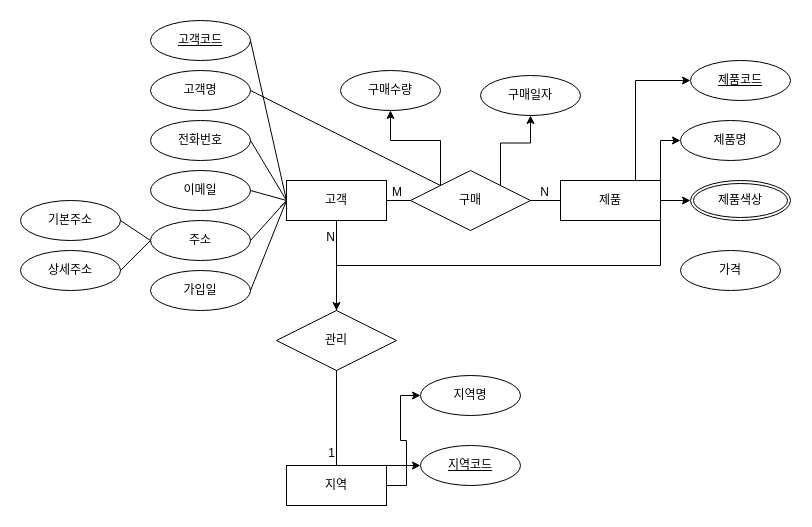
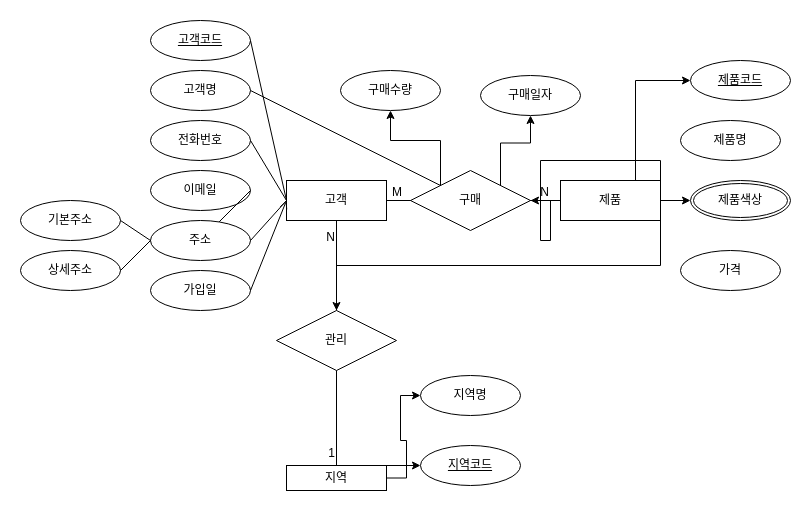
edge "제품" -> "제품명": now "제품" -> "구매"
edge "이메일" -- "고객": now "이메일" -- "주소"
node "지역": size 100x40 -> 100x25
